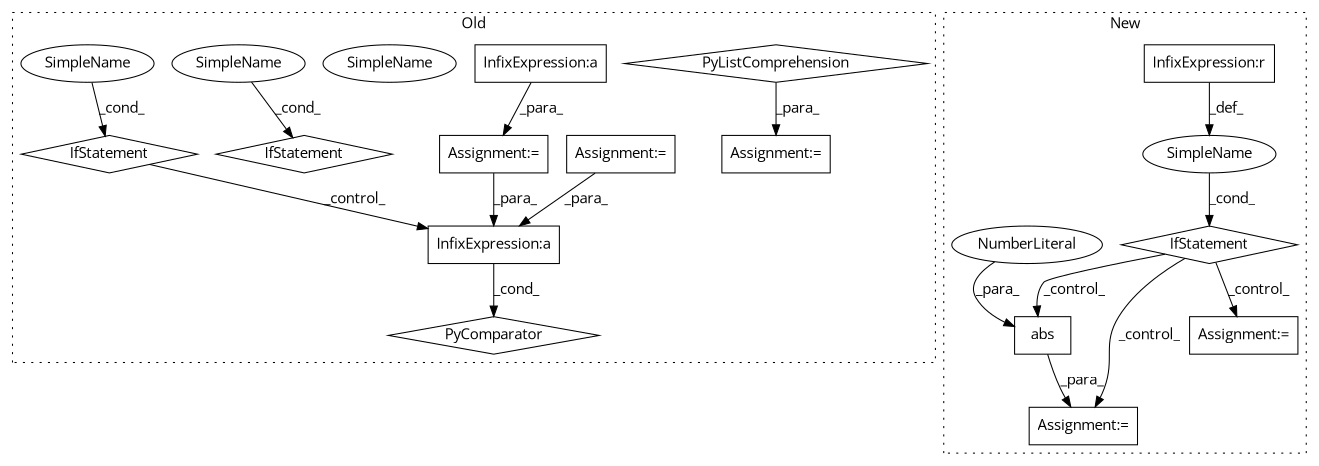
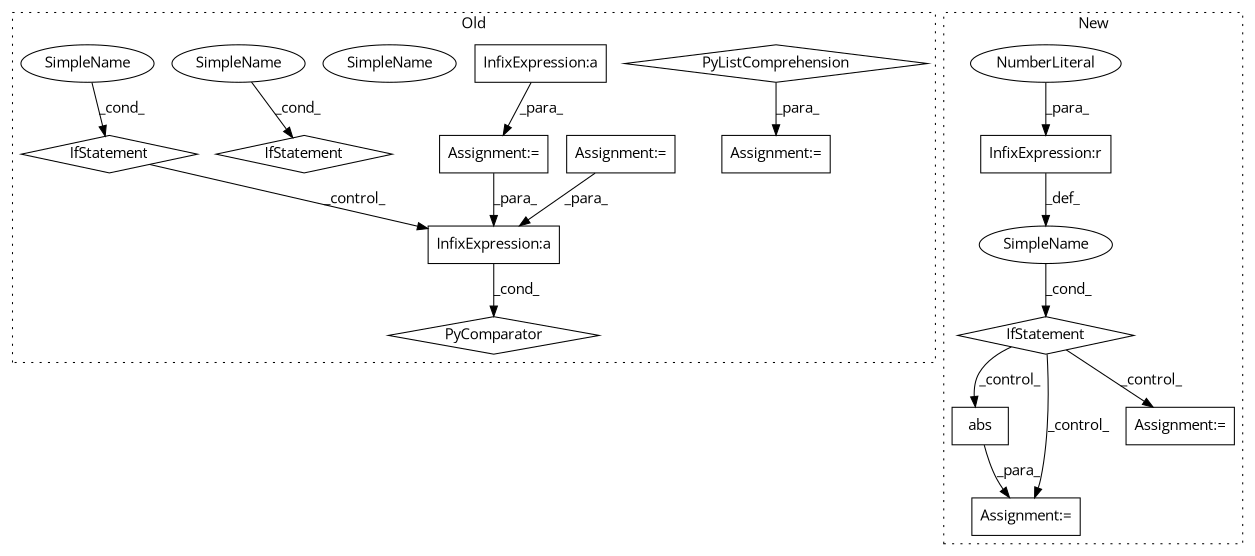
edge "NumberLiteral" -> "abs": now "NumberLiteral" -> "InfixExpression:r"
